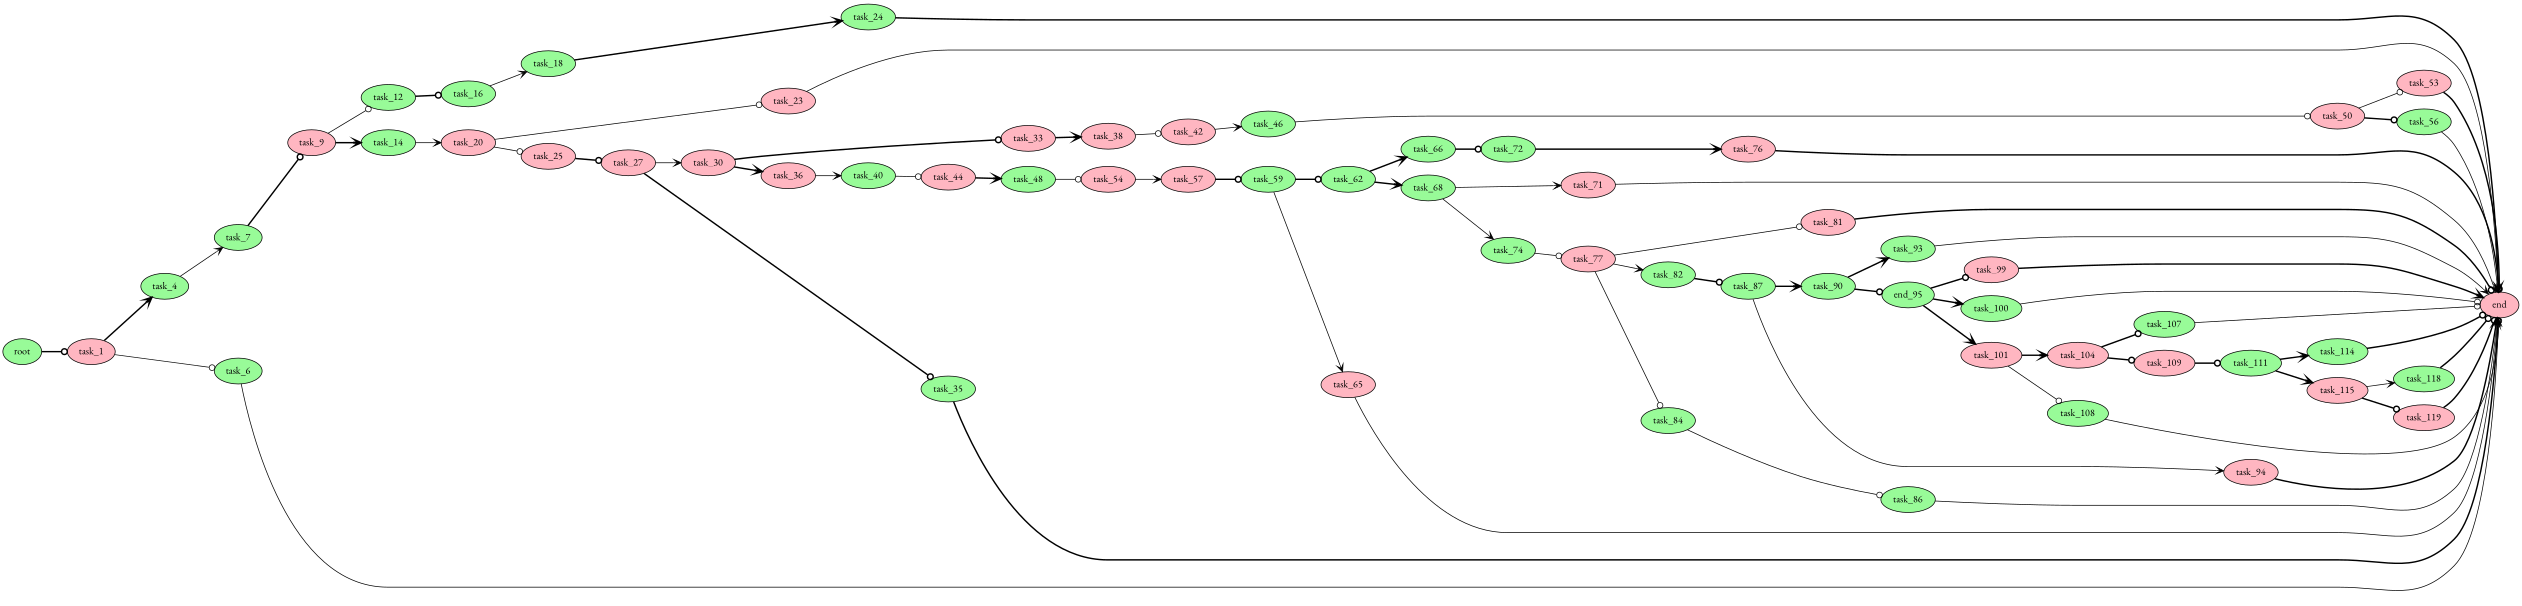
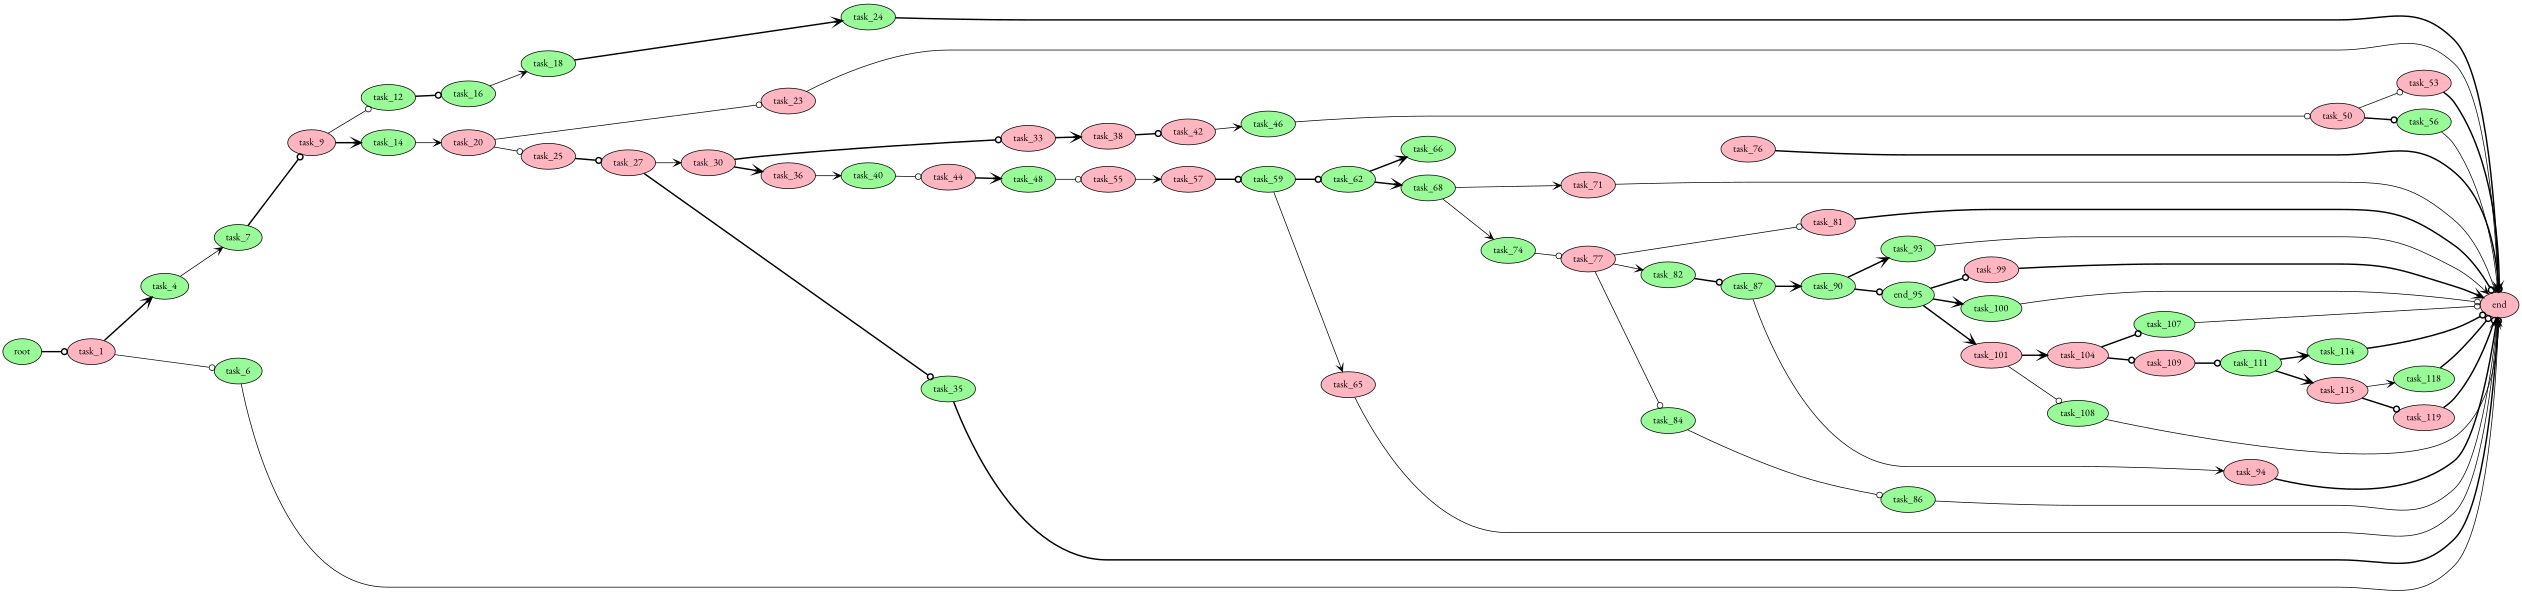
edge "task_38" -> "task_42": style solid -> bold
node "task_72": removed
node "task_54": label "task_54" -> "task_55"
